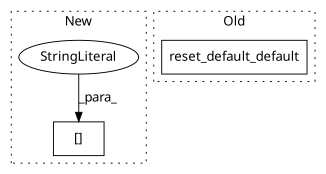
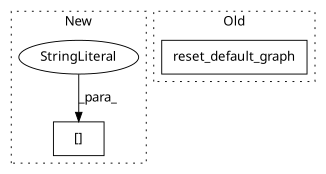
node "reset_default_default": label "reset_default_default" -> "reset_default_graph"
